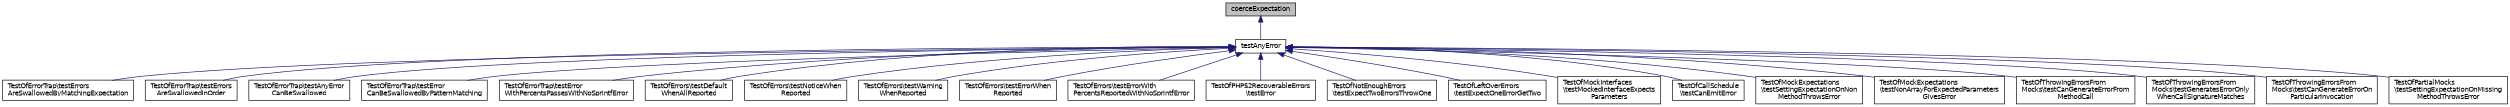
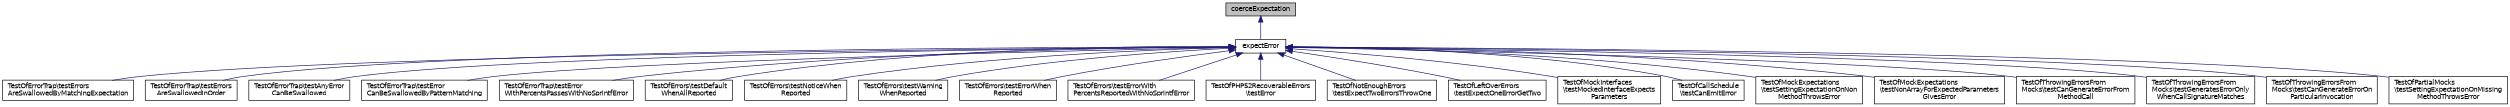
node "testAnyError": label "testAnyError" -> "expectError"
